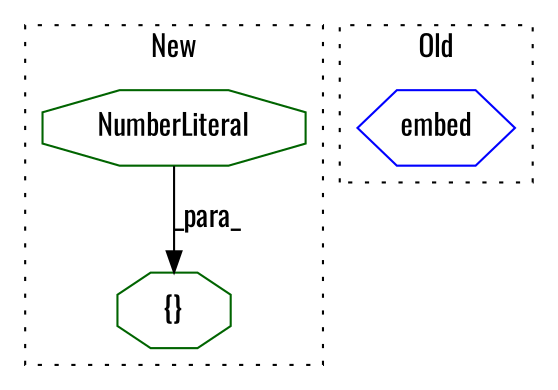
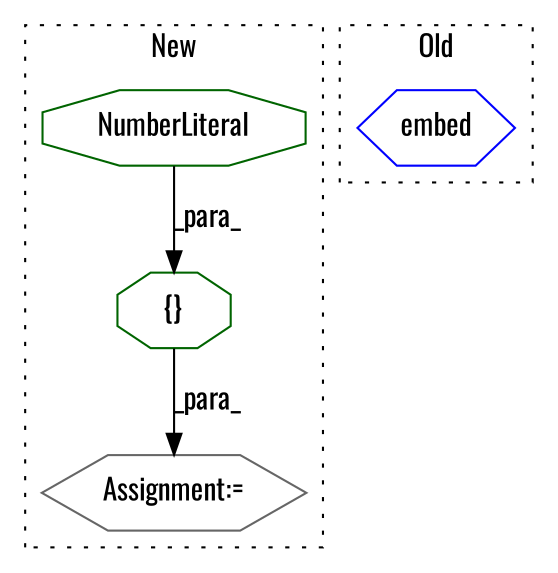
node "Assignment:=": added
